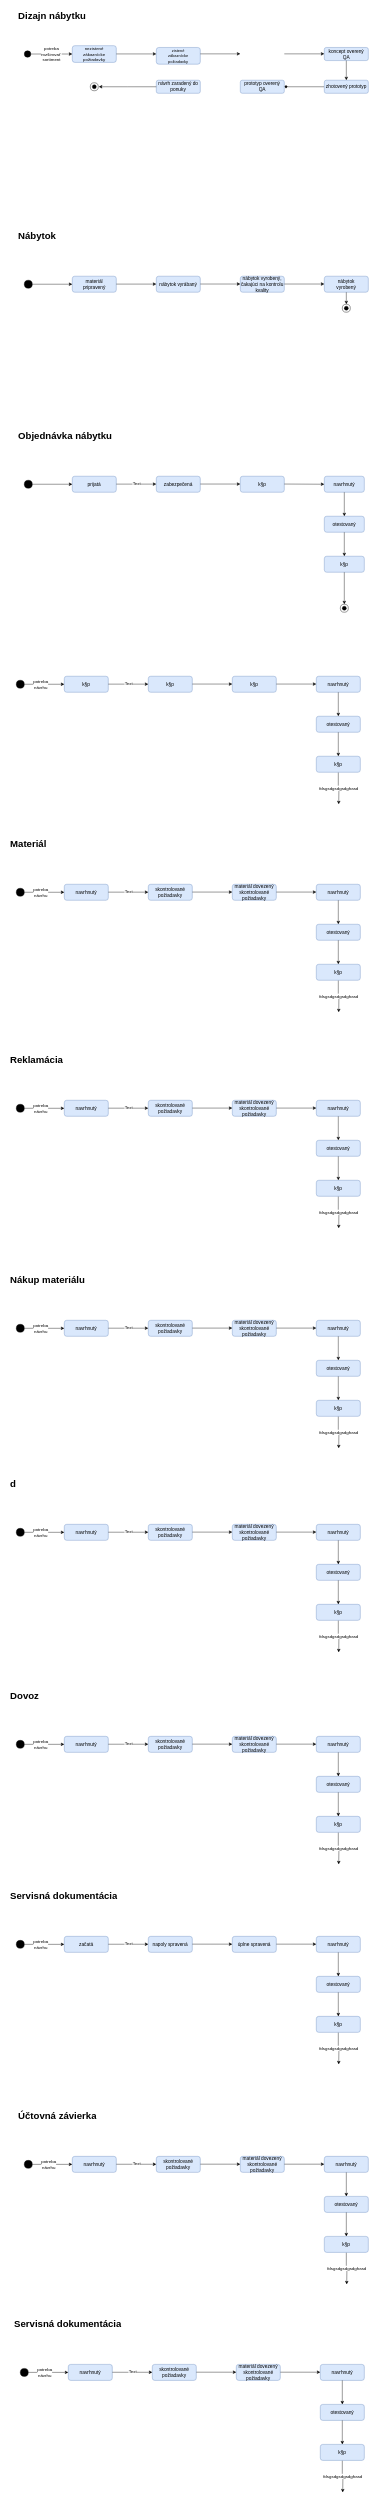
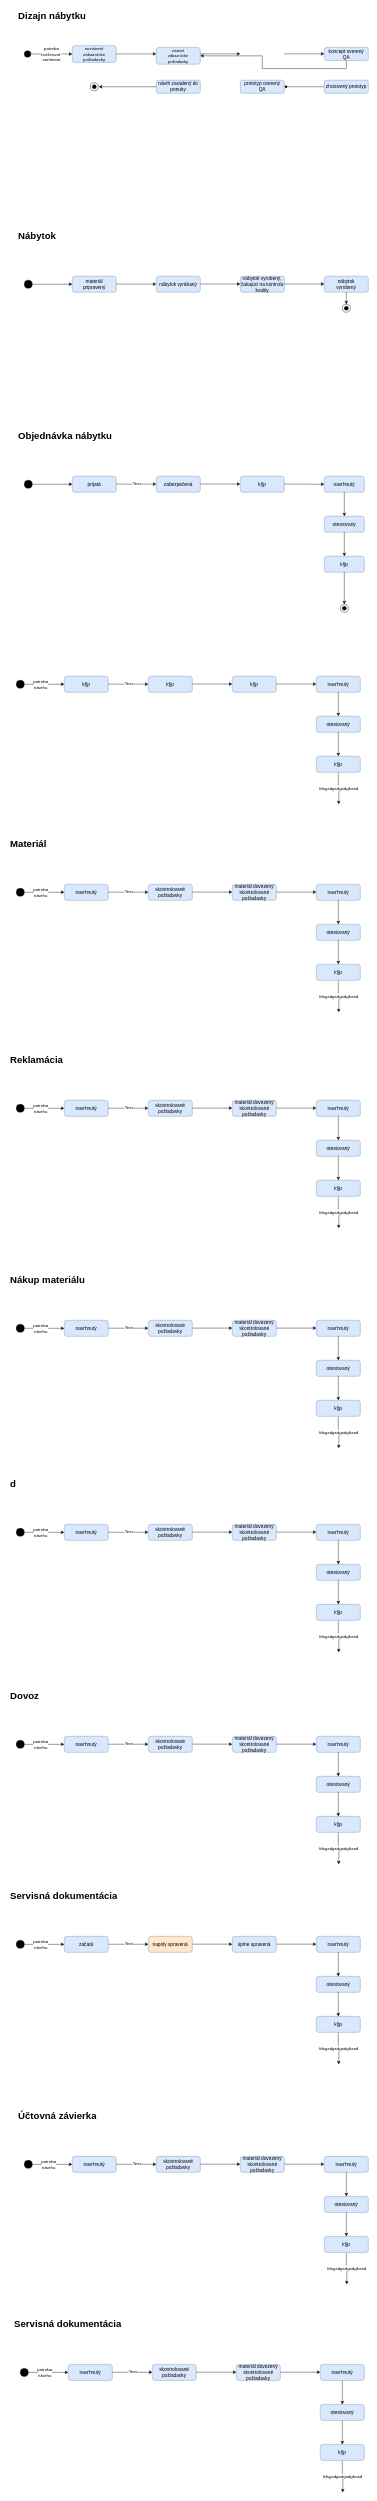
edge "koncept overený QA" -> "zhotovený prototyp": now "koncept overený QA" -> "zistené zákaznícke požiadavky"
node "napoly spravená": fillcolor #dae8fc -> #ffe6cc
